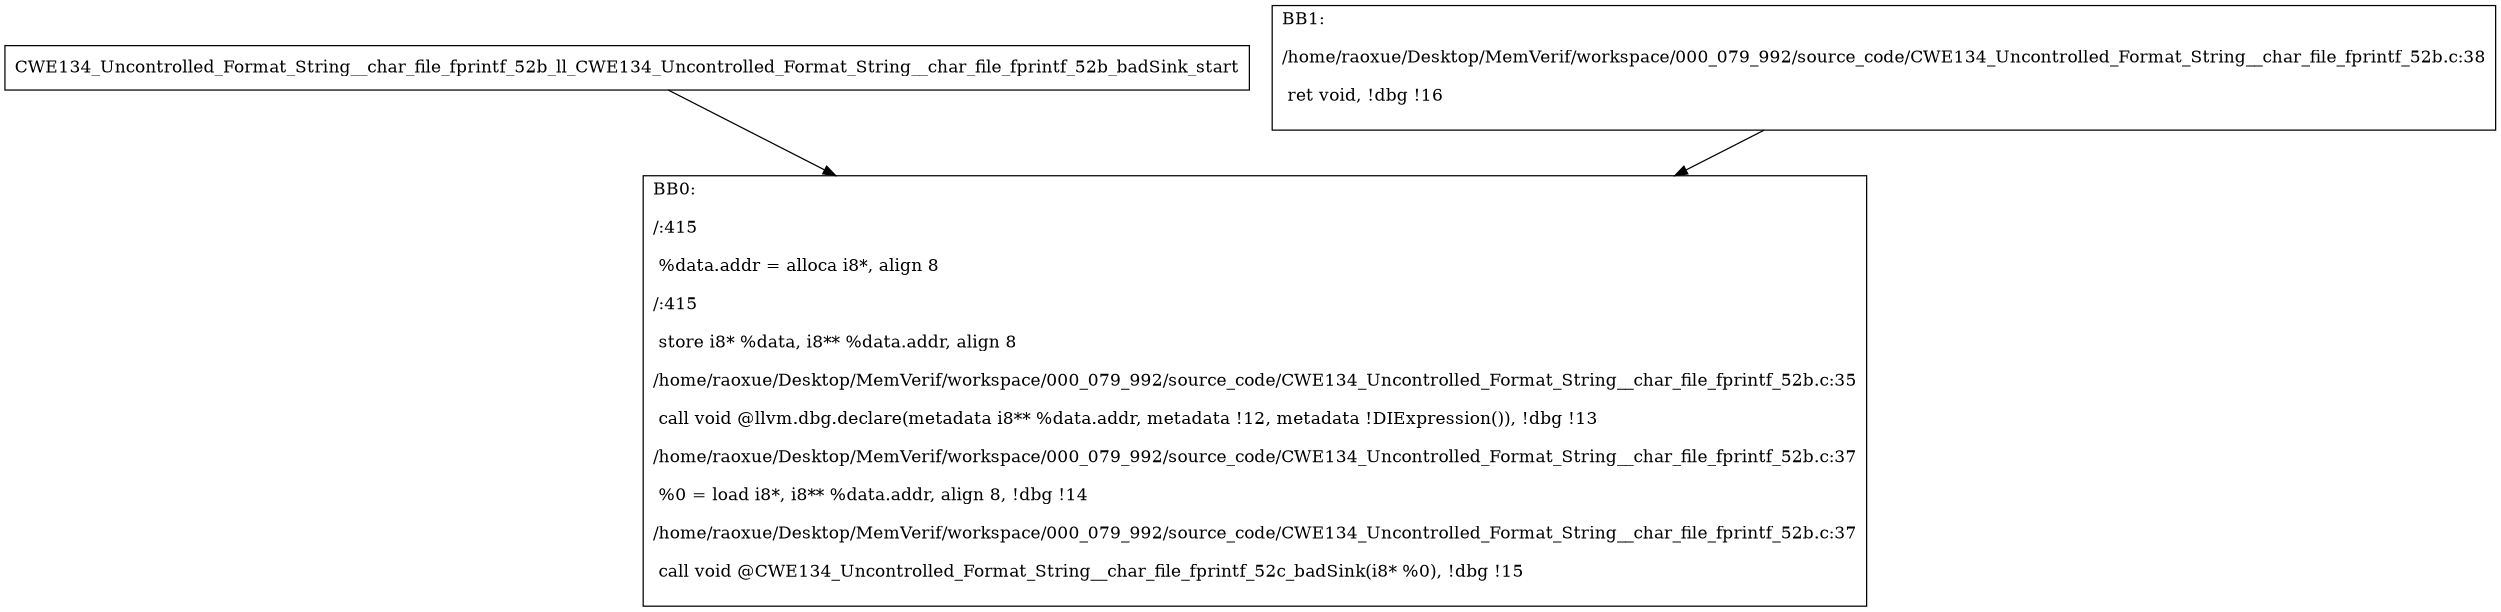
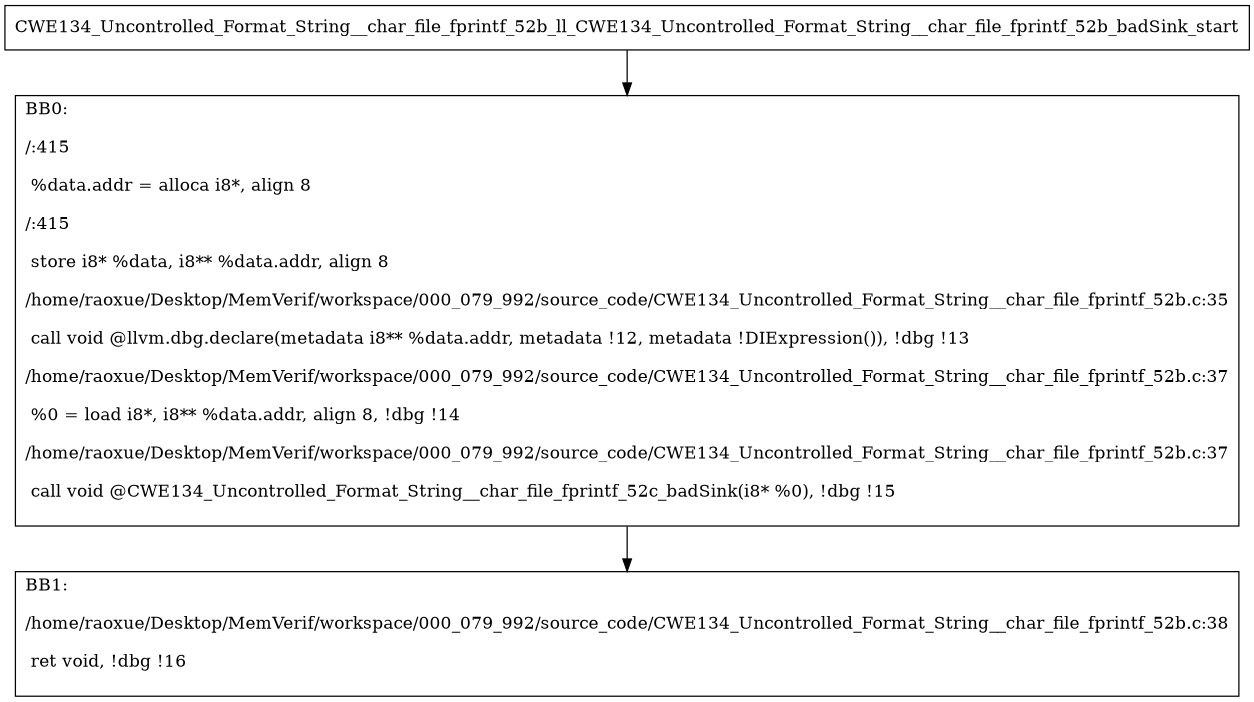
edge "BB1:" -> "BB0:": reversed
